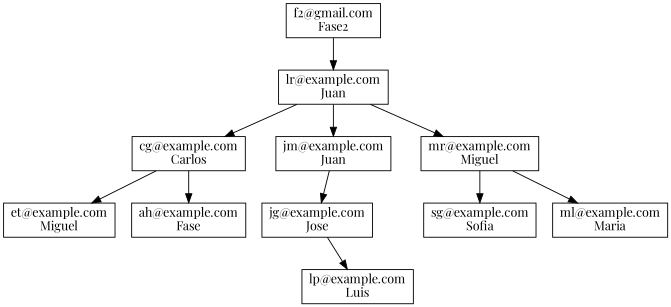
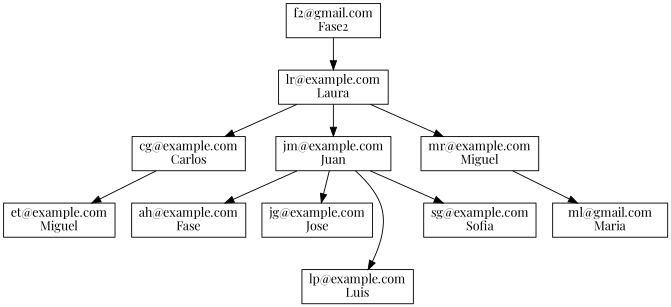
node "lr@example.com Juan": label "lr@example.com Juan" -> "lr@example.com Laura"
edge "cg@example.com Carlos" -> "ah@example.com Fase": now "jm@example.com Juan" -> "ah@example.com Fase"
edge "mr@example.com Miguel" -> "sg@example.com Sofia": now "jm@example.com Juan" -> "sg@example.com Sofia"
node "ml@example.com Maria": label "ml@example.com Maria" -> "ml@gmail.com Maria"
edge "jg@example.com Jose" -> "lp@example.com Luis": now "jm@example.com Juan" -> "lp@example.com Luis"
